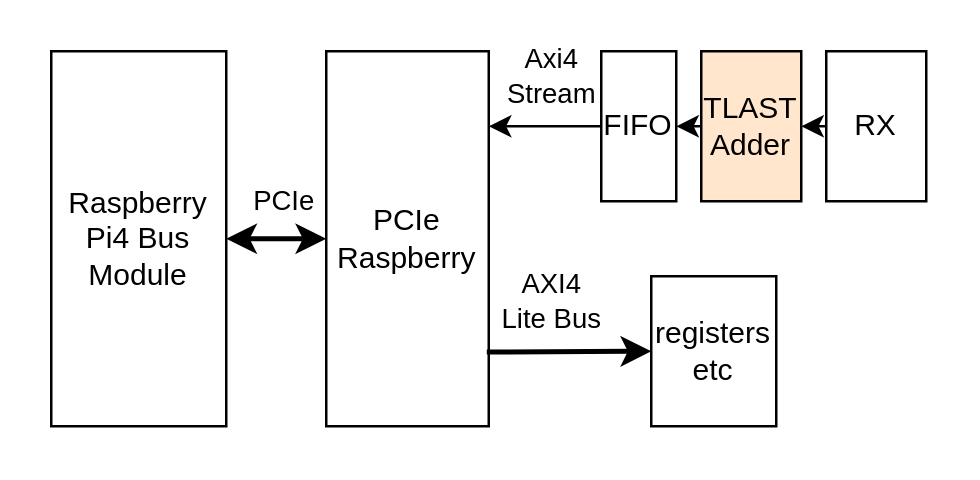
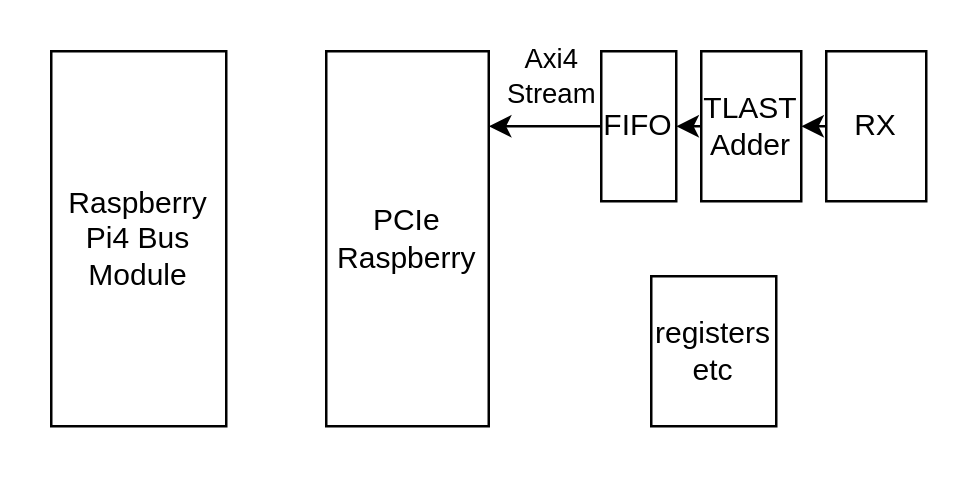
node "TLAST Adder": fillcolor #ffe6cc -> #ffffff
edge "Raspberry Pi4 Bus Module" -- "PCIe Raspberry": removed, label "PCIe"
edge "PCIe Raspberry" -> "registers etc": removed, label "AXI4 Lite Bus"
